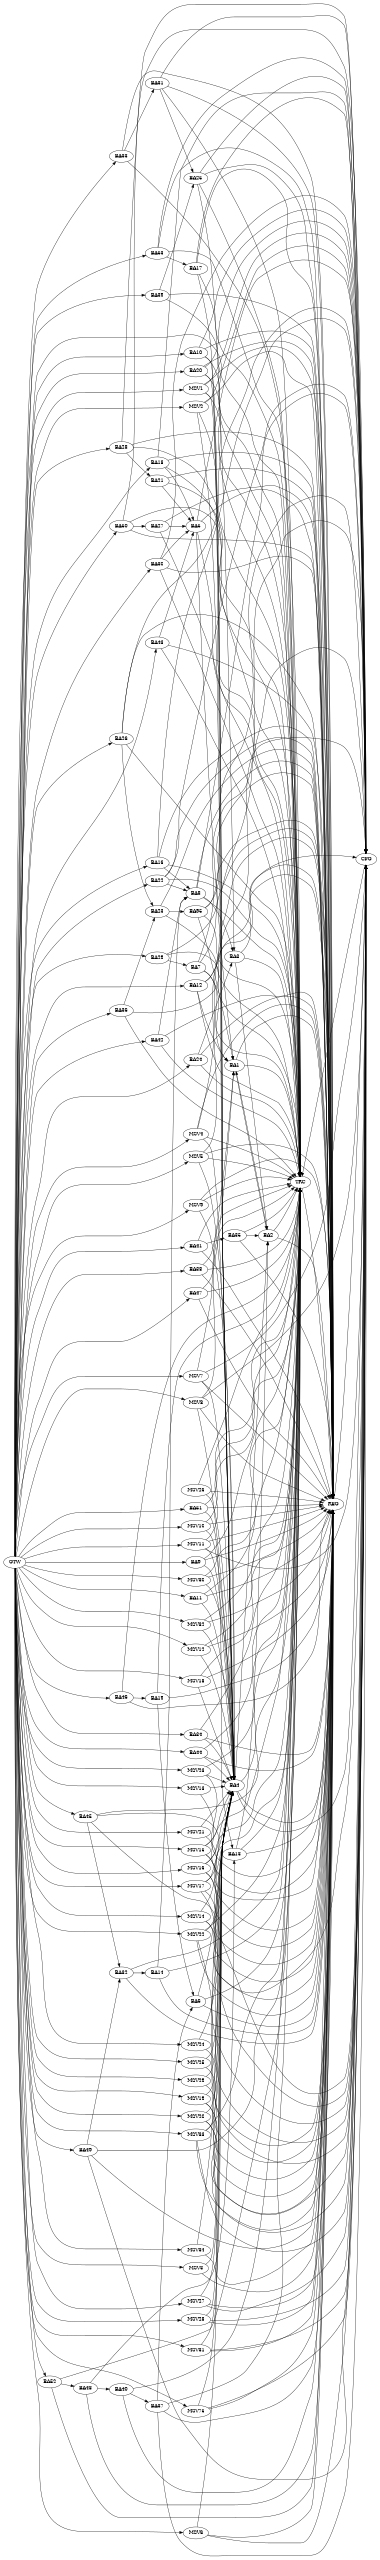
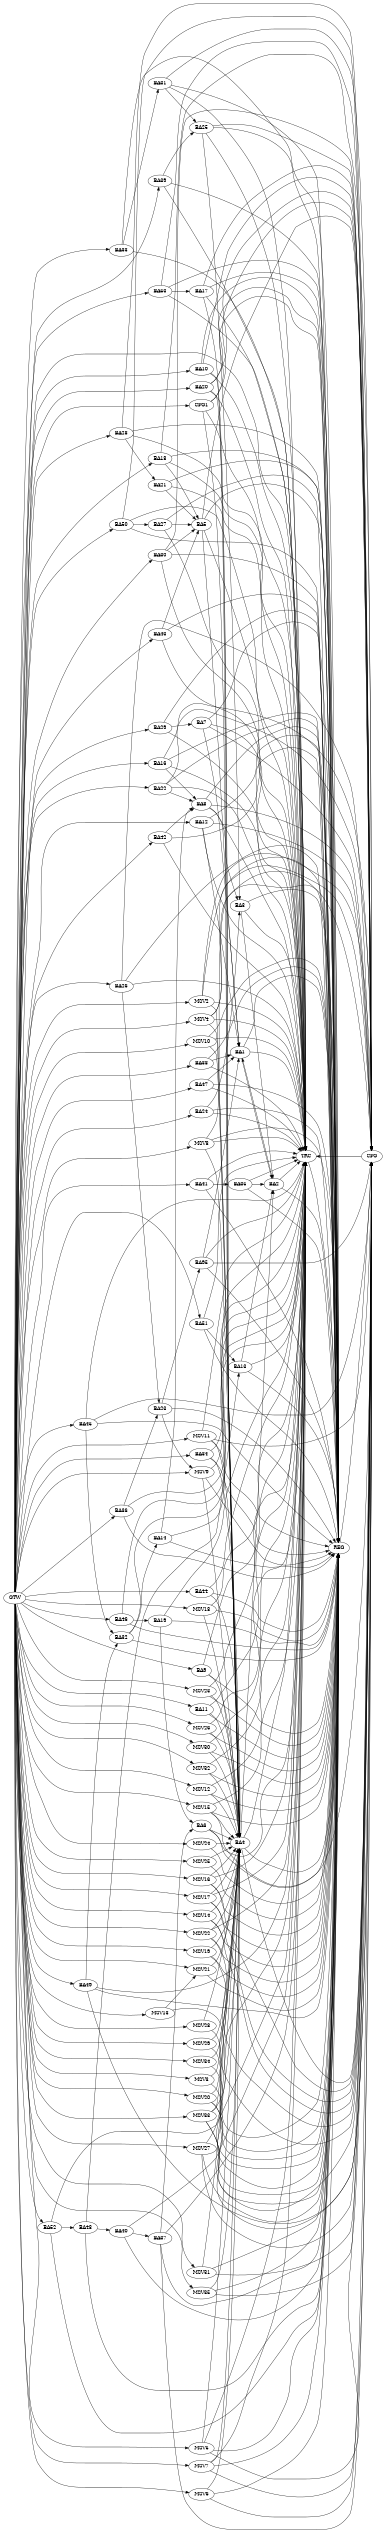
node "MSV1": label "MSV1" -> "CFG1"
edge "BA23" -> "TRC": now "BA23" -> "MSV9"
edge "MSV28" -> "CFG": removed
edge "GTW" -> "MSV26": added
edge "MSV13" -> "BA4": now "MSV13" -> "MSV21"
node "MSV75": label "MSV75" -> "MSV35"
